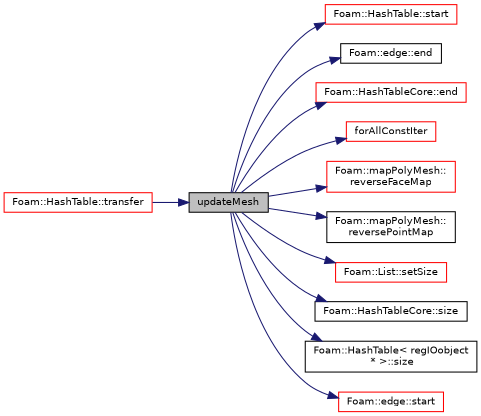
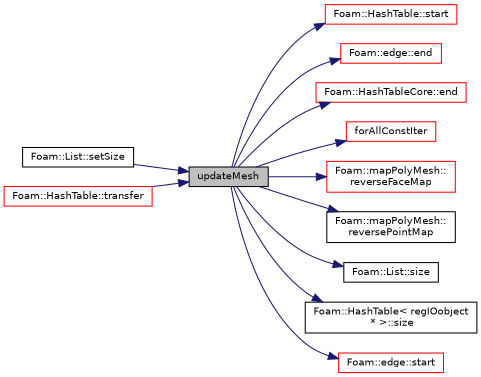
node "Foam::edge::end": color black -> red
edge "updateMesh" -> "Foam::List::setSize": reversed
node "Foam::List::setSize": color red -> black
node "Foam::HashTableCore::size": label "Foam::HashTableCore::size" -> "Foam::List::size"
